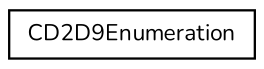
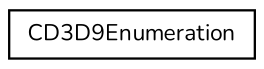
node "CD2D9Enumeration": label "CD2D9Enumeration" -> "CD3D9Enumeration"
